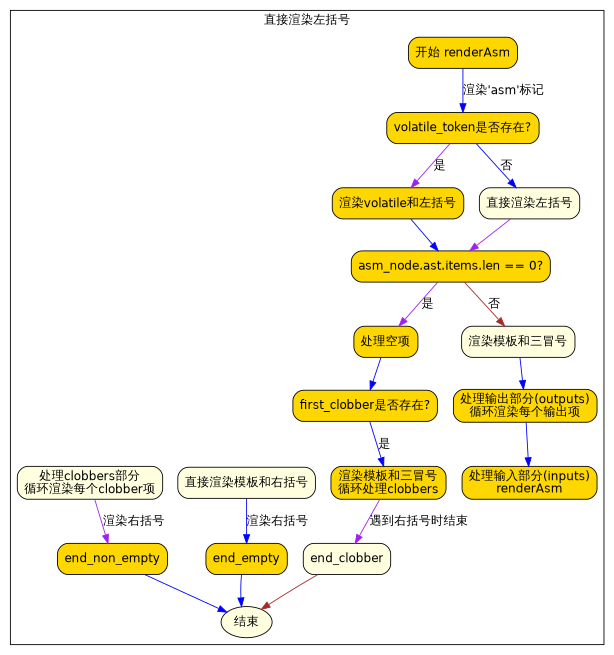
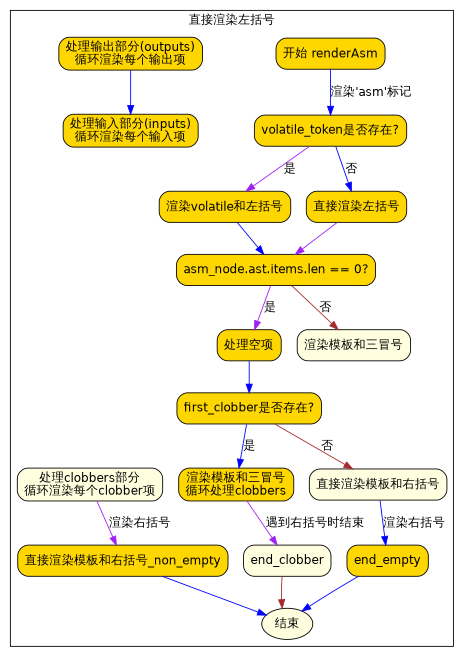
node "直接渲染左括号": fillcolor lightyellow -> gold
edge "渲染模板和三冒号" -> "处理输出部分(outputs) 循环渲染每个输出项": removed
edge "first_clobber是否存在?" -> "直接渲染模板和右括号": added, label "否"
node "处理输入部分(inputs) renderAsm": label "处理输入部分(inputs) renderAsm" -> "处理输入部分(inputs) 循环渲染每个输入项"
node "end_non_empty": label "end_non_empty" -> "直接渲染模板和右括号_non_empty"
